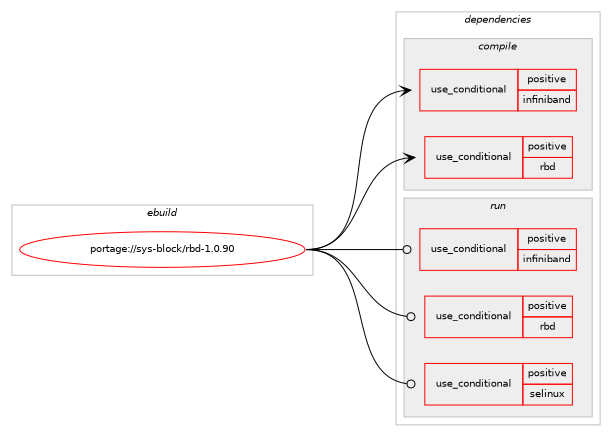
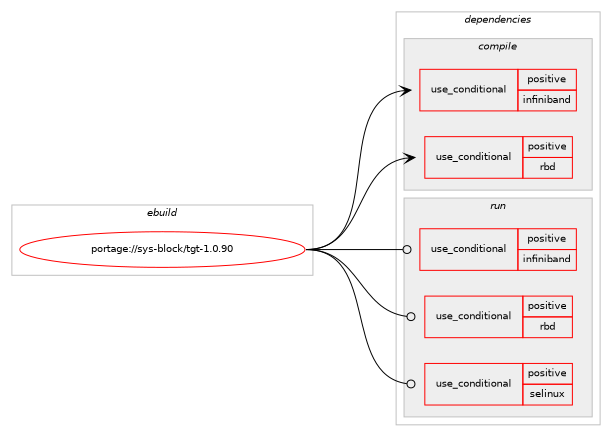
node "portage://sys-block/rbd-1.0.90": label "portage://sys-block/rbd-1.0.90" -> "portage://sys-block/tgt-1.0.90"
